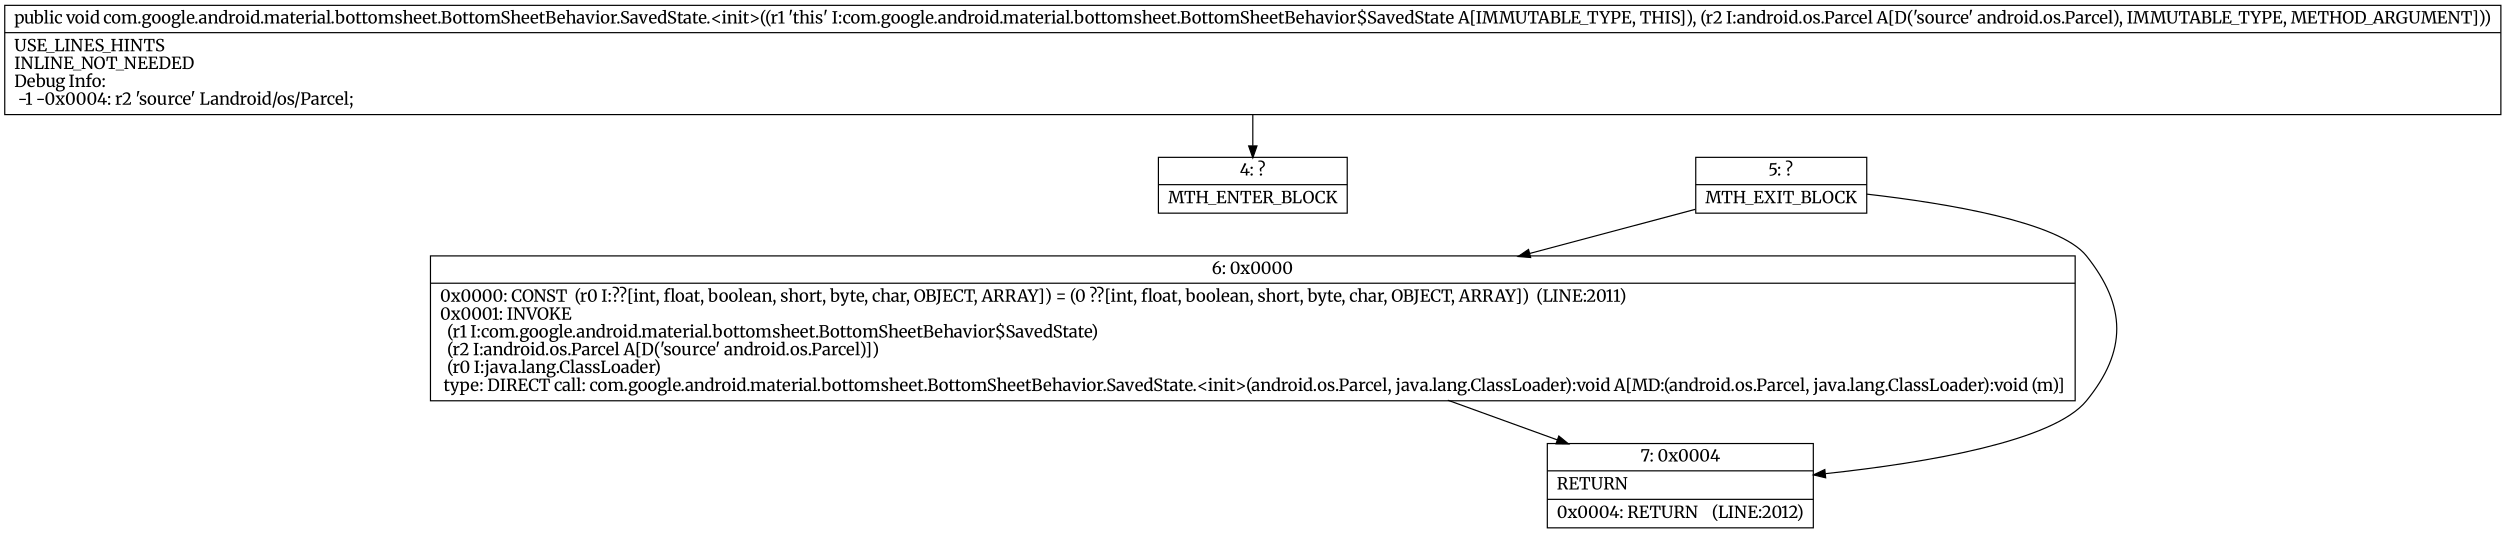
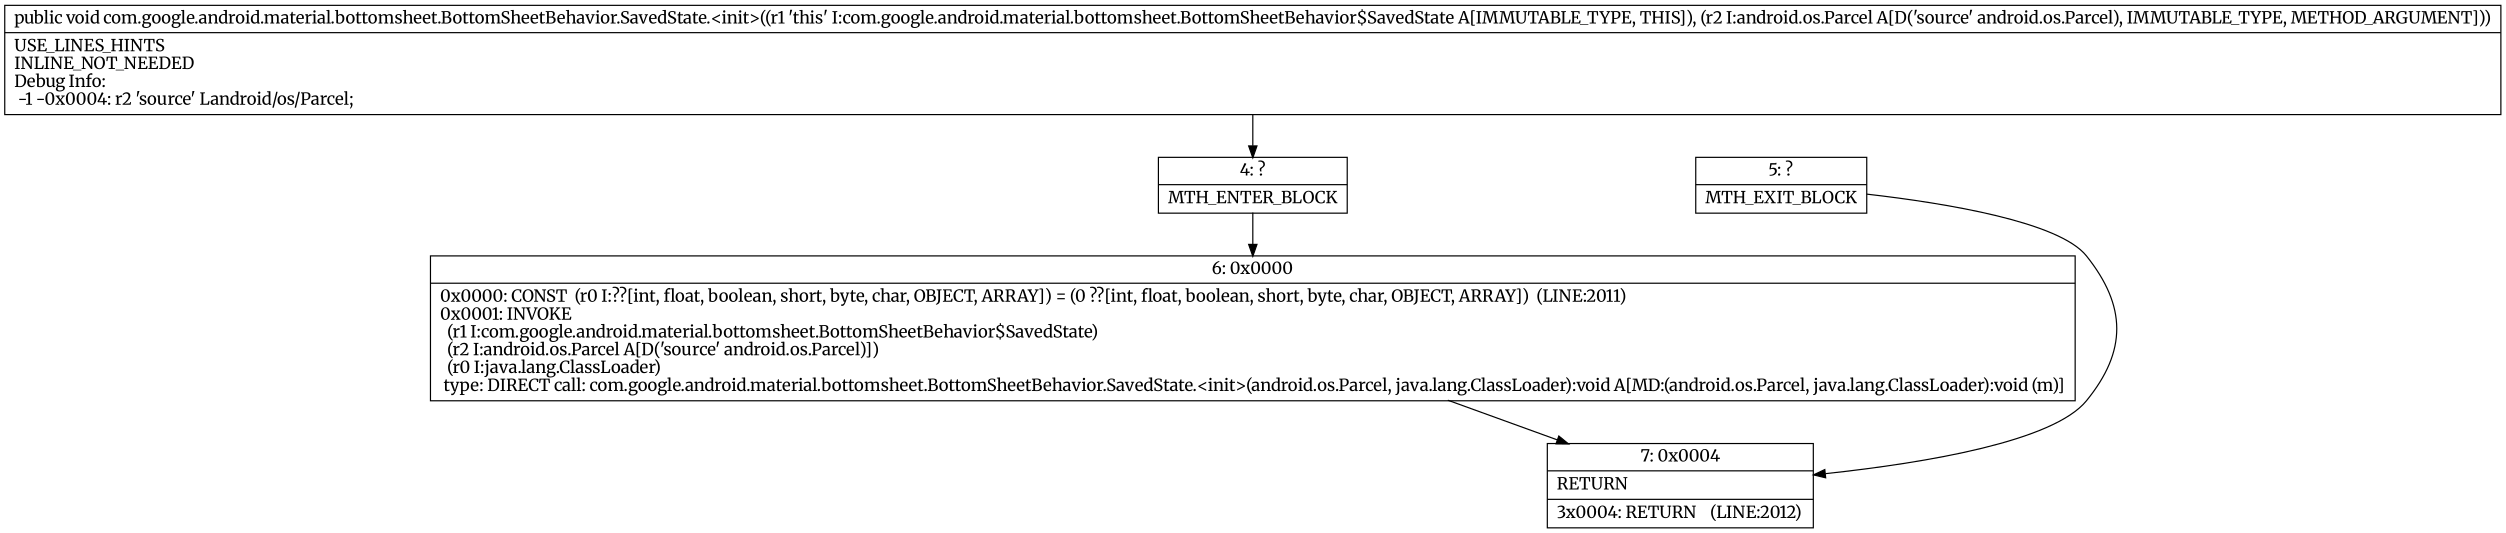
edge "5: ?" -> "6: 0x0000": now "4: ?" -> "6: 0x0000"
node "7: 0x0004": text "0x0004: RETURN    (LINE:2012)" -> "3x0004: RETURN    (LINE:2012)"
